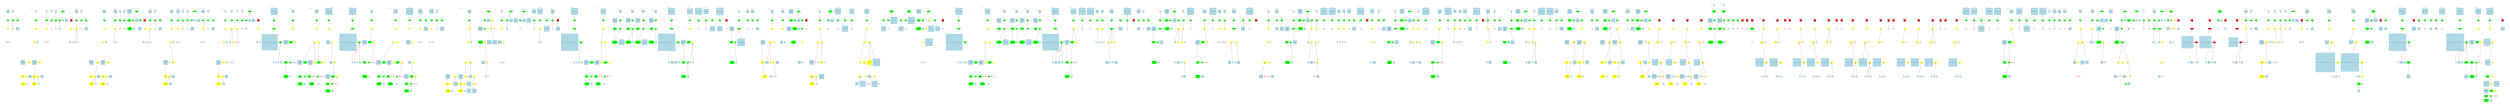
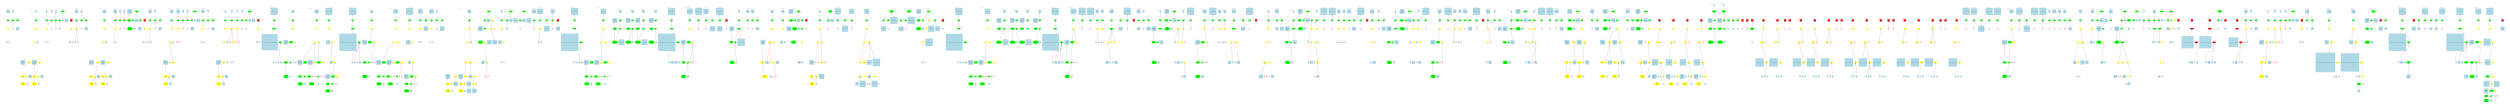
node "normalized_op2": fillcolor yellow -> lightblue
node "'a'": fillcolor green -> pink
